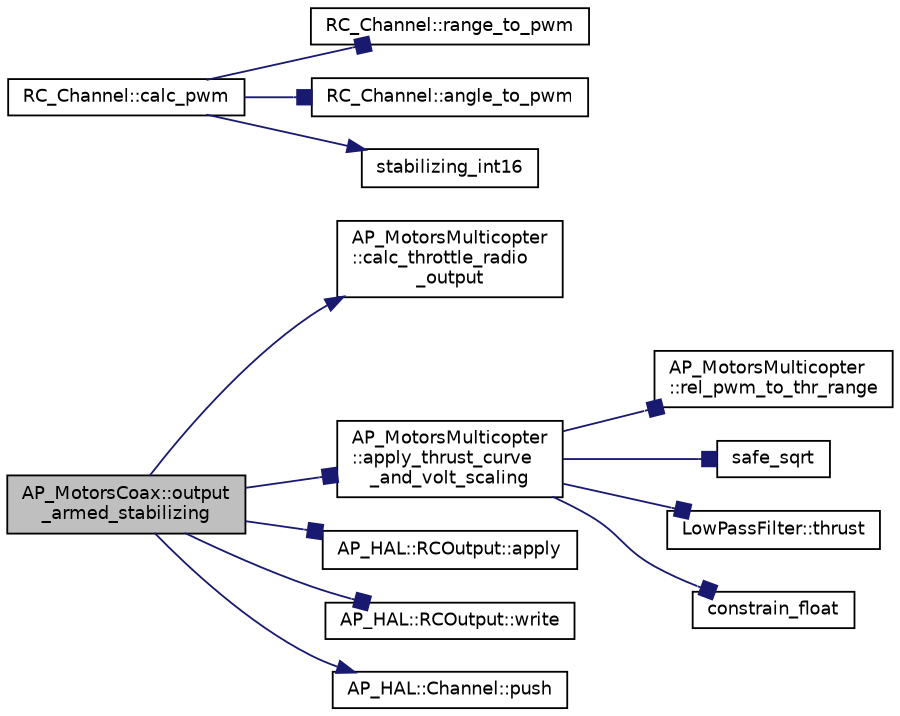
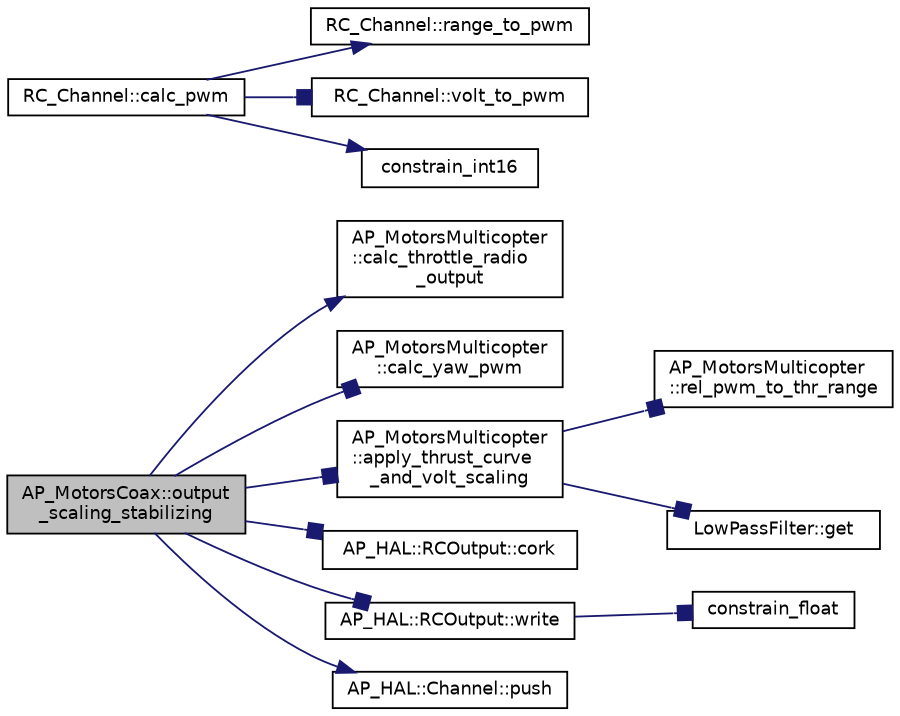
edge "RC_Channel::calc_pwm" -> "RC_Channel::range_to_pwm": arrowhead box -> normal
node "RC_Channel::angle_to_pwm": label "RC_Channel::angle_to_pwm" -> "RC_Channel::volt_to_pwm"
node "stabilizing_int16": label "stabilizing_int16" -> "constrain_int16"
node "AP_MotorsMulticopter ::calc_yaw_pwm": added
node "safe_sqrt": removed
node "AP_MotorsCoax::output _armed_stabilizing": label "AP_MotorsCoax::output _armed_stabilizing" -> "AP_MotorsCoax::output _scaling_stabilizing"
node "LowPassFilter::thrust": label "LowPassFilter::thrust" -> "LowPassFilter::get"
edge "AP_MotorsMulticopter ::apply_thrust_curve _and_volt_scaling" -> "constrain_float": now "AP_HAL::RCOutput::write" -> "constrain_float"
node "AP_HAL::RCOutput::apply": label "AP_HAL::RCOutput::apply" -> "AP_HAL::RCOutput::cork"
